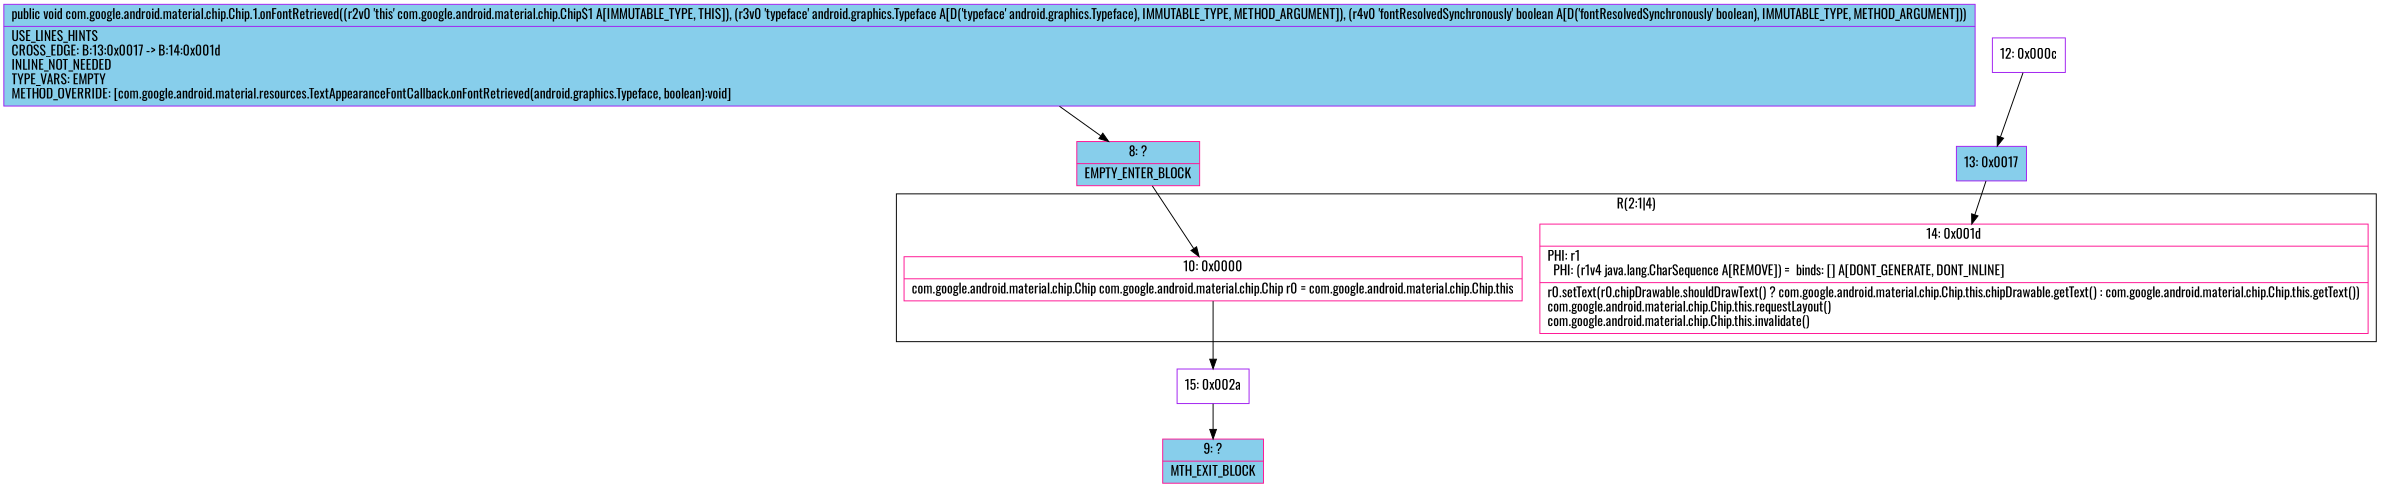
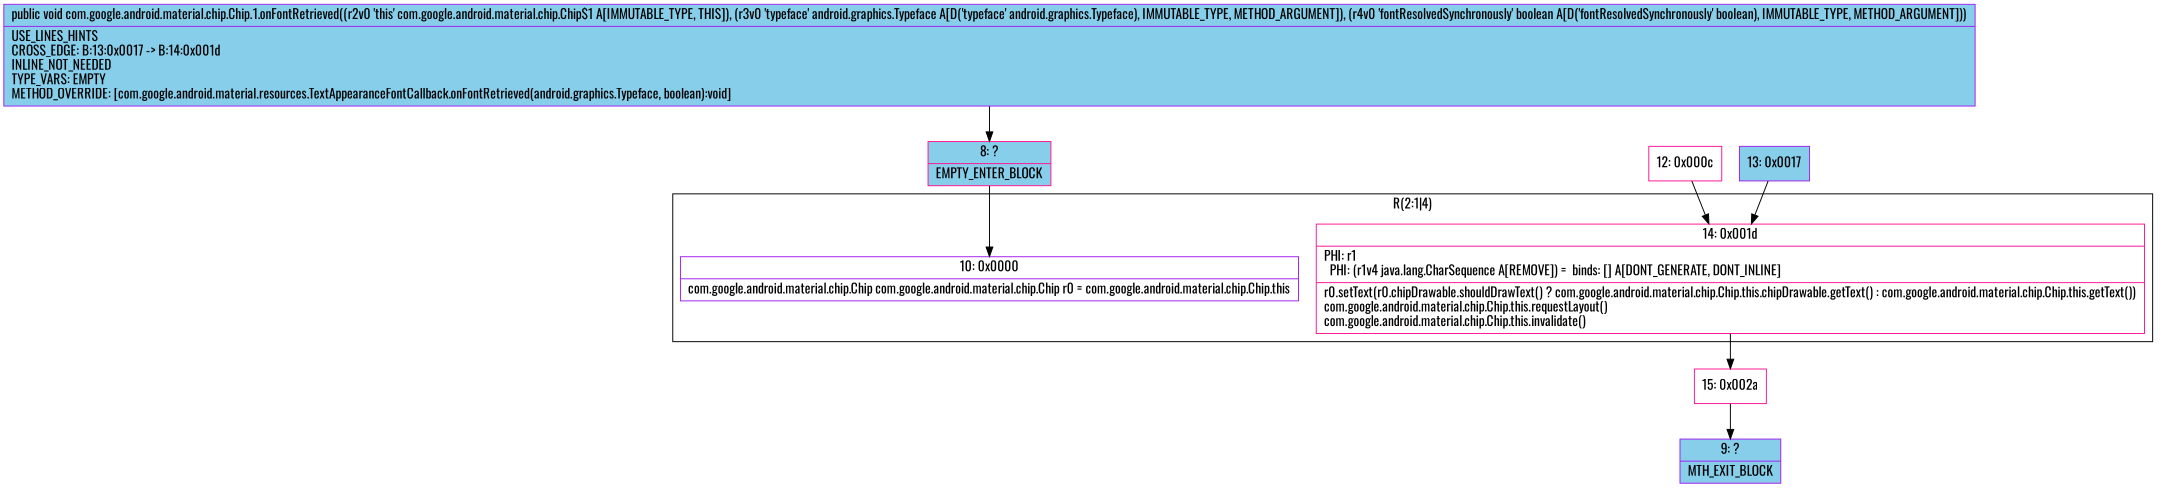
node "12: 0x000c": color purple -> deeppink
edge "12: 0x000c" -> "13: 0x0017": now "12: 0x000c" -> "14: 0x001d"
node "10: 0x0000": color deeppink -> purple
edge "10: 0x0000" -> "15: 0x002a": now "14: 0x001d" -> "15: 0x002a"
node "15: 0x002a": color purple -> deeppink
node "9: ?": color deeppink -> purple
